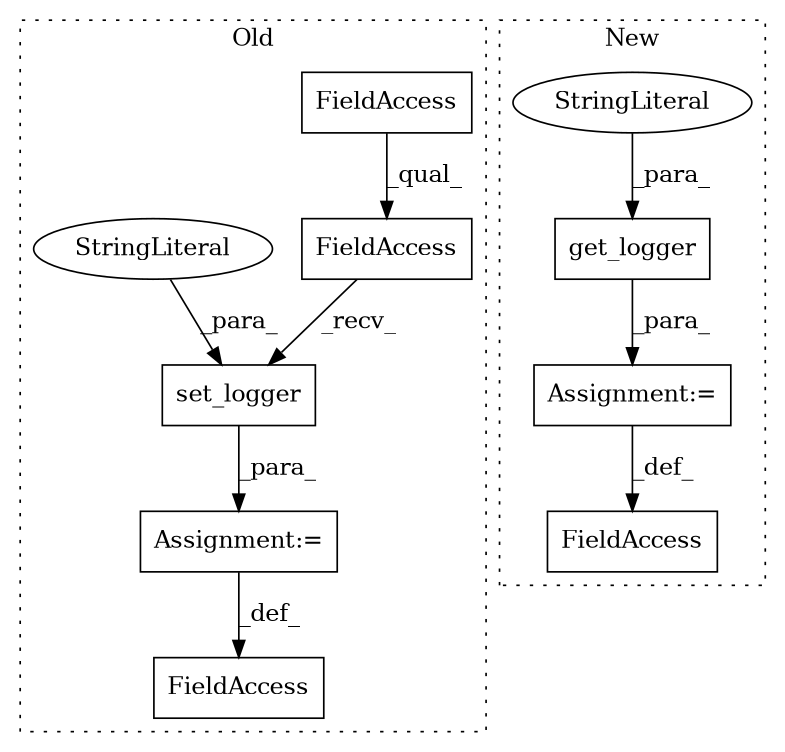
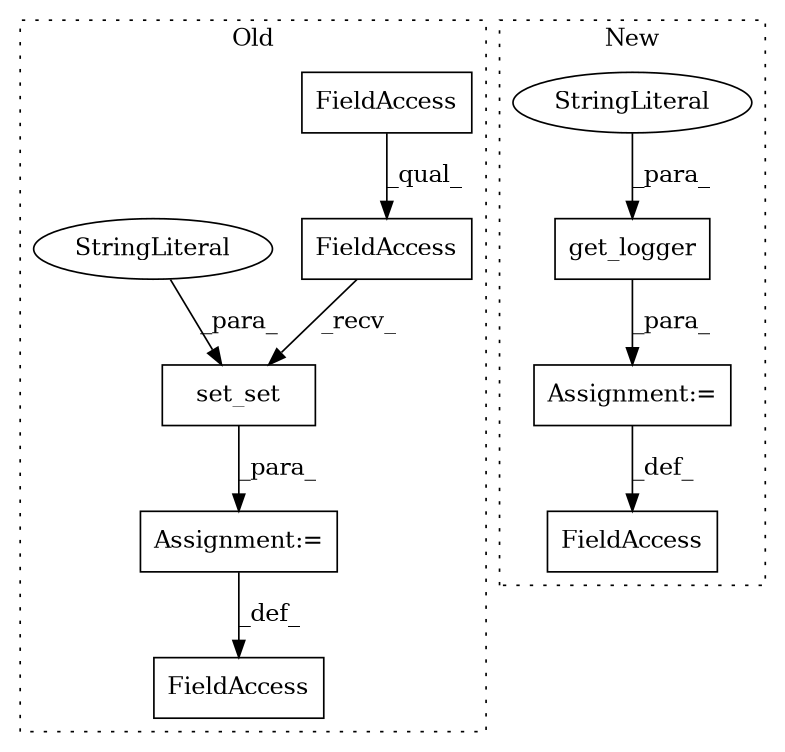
node "set_logger": label "set_logger" -> "set_set"
